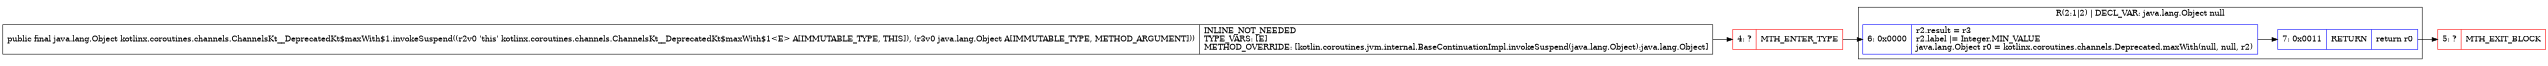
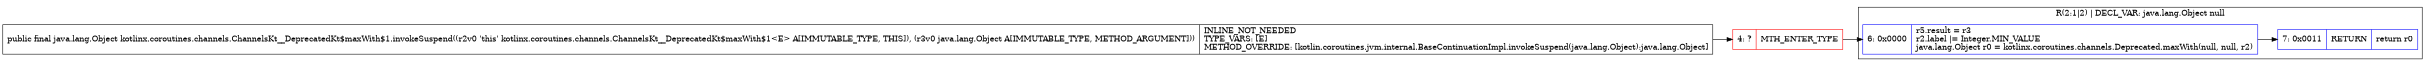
node "6: 0x0000": text "r2.result = r3" -> "r5.result = r3"
node "5: ?": removed
